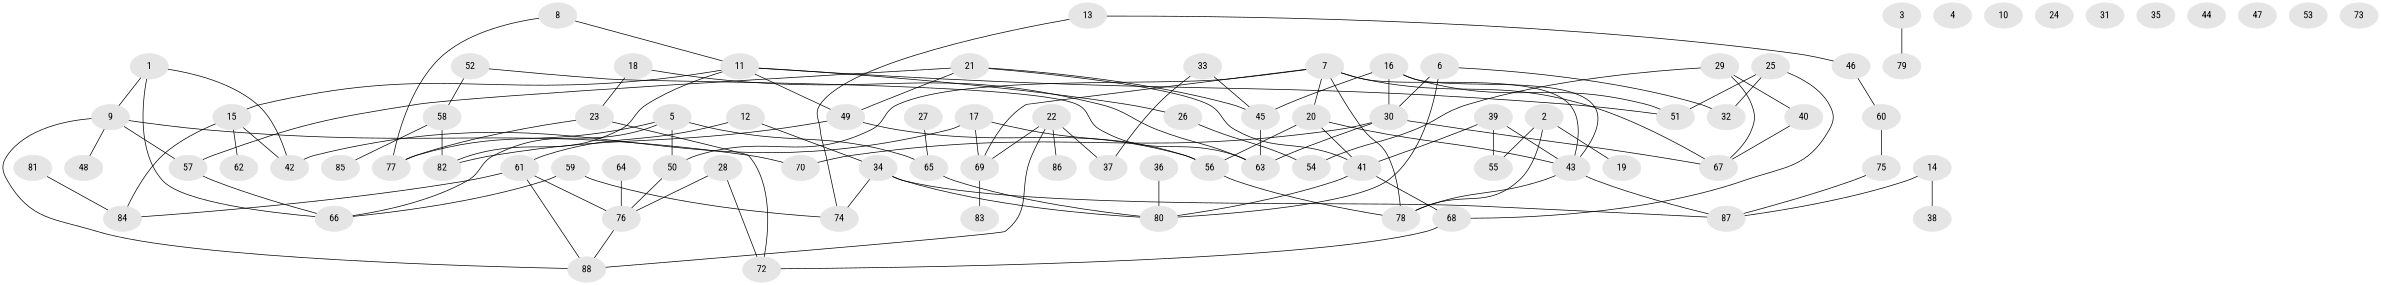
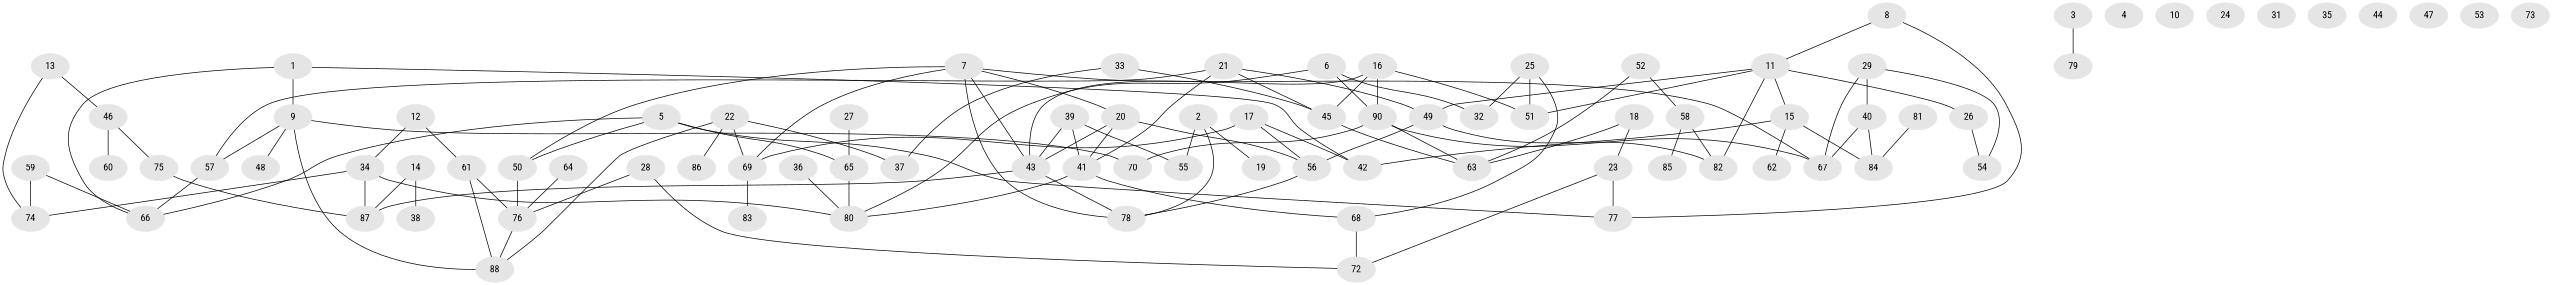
node "30": label "30" -> "90"
edge "60" -- "75": now "46" -- "75"
edge "61" -- "84": now "40" -- "84"
